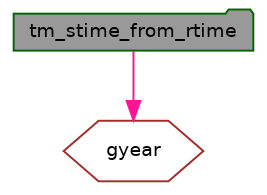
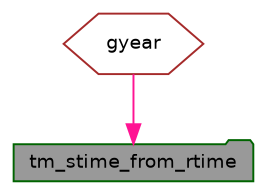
edge "tm_stime_from_rtime" -> "gyear": reversed
